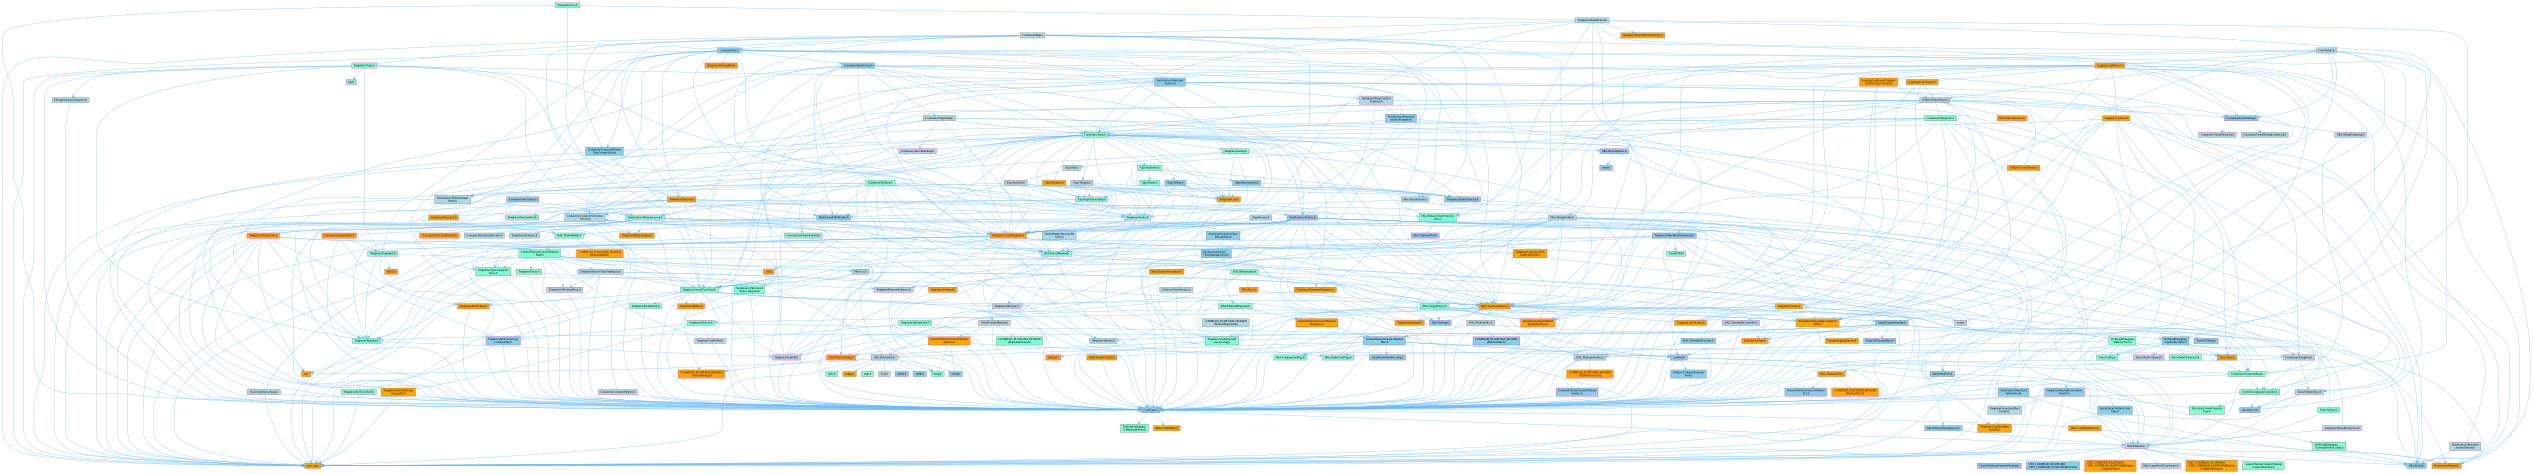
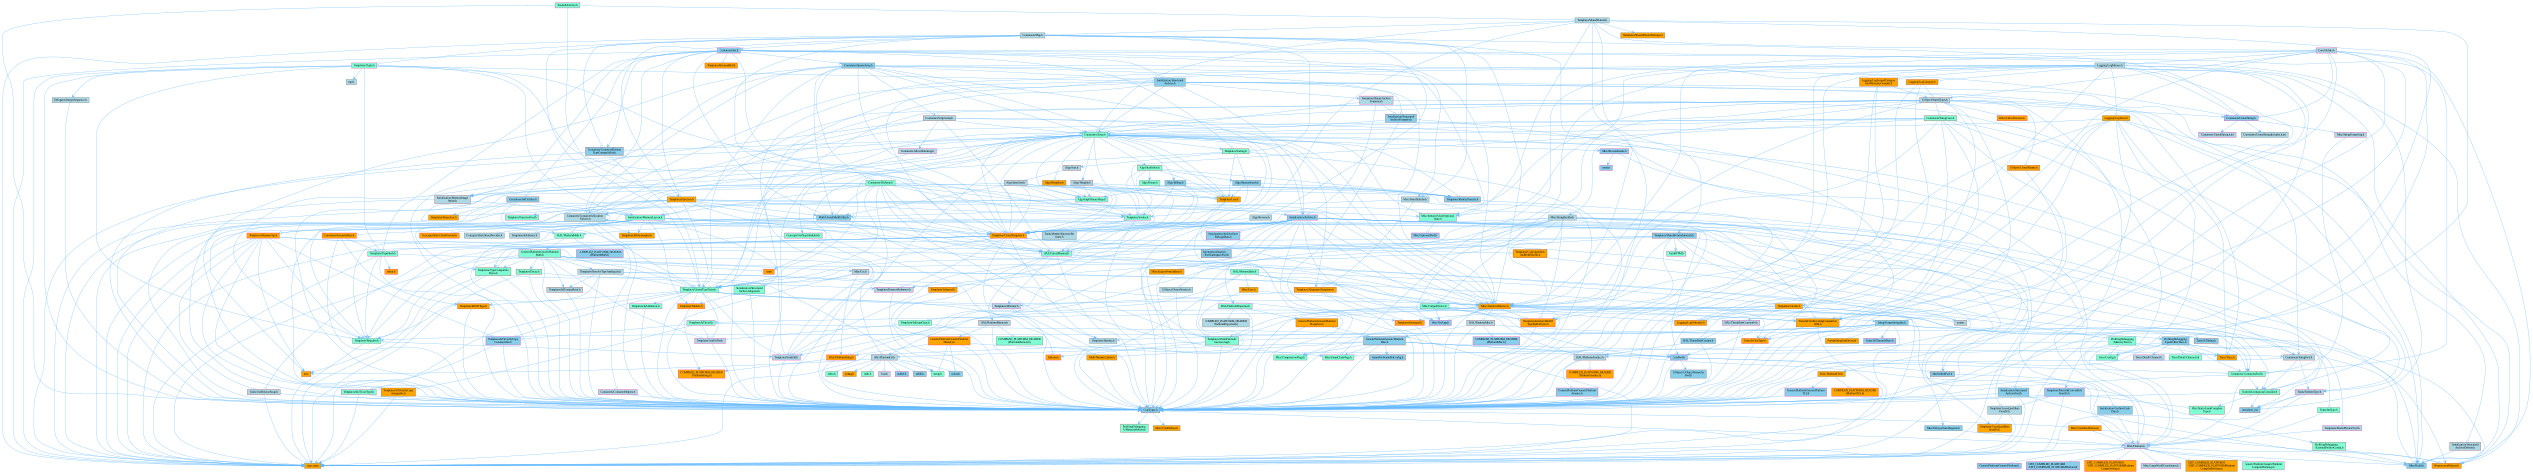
node "Logging/LogMacros.h": fillcolor orange -> lightblue
edge "CoreGlobals.h" -> "Containers/UnrealString.h": arrowhead vee -> odot
node "COMPILED_PLATFORM_HEADER (PlatformMath.h)": fillcolor orange -> skyblue
edge "Templates/ResolveTypeAmbiguity.h" -> "Templates/IsIntegral.h": arrowhead odot -> vee
